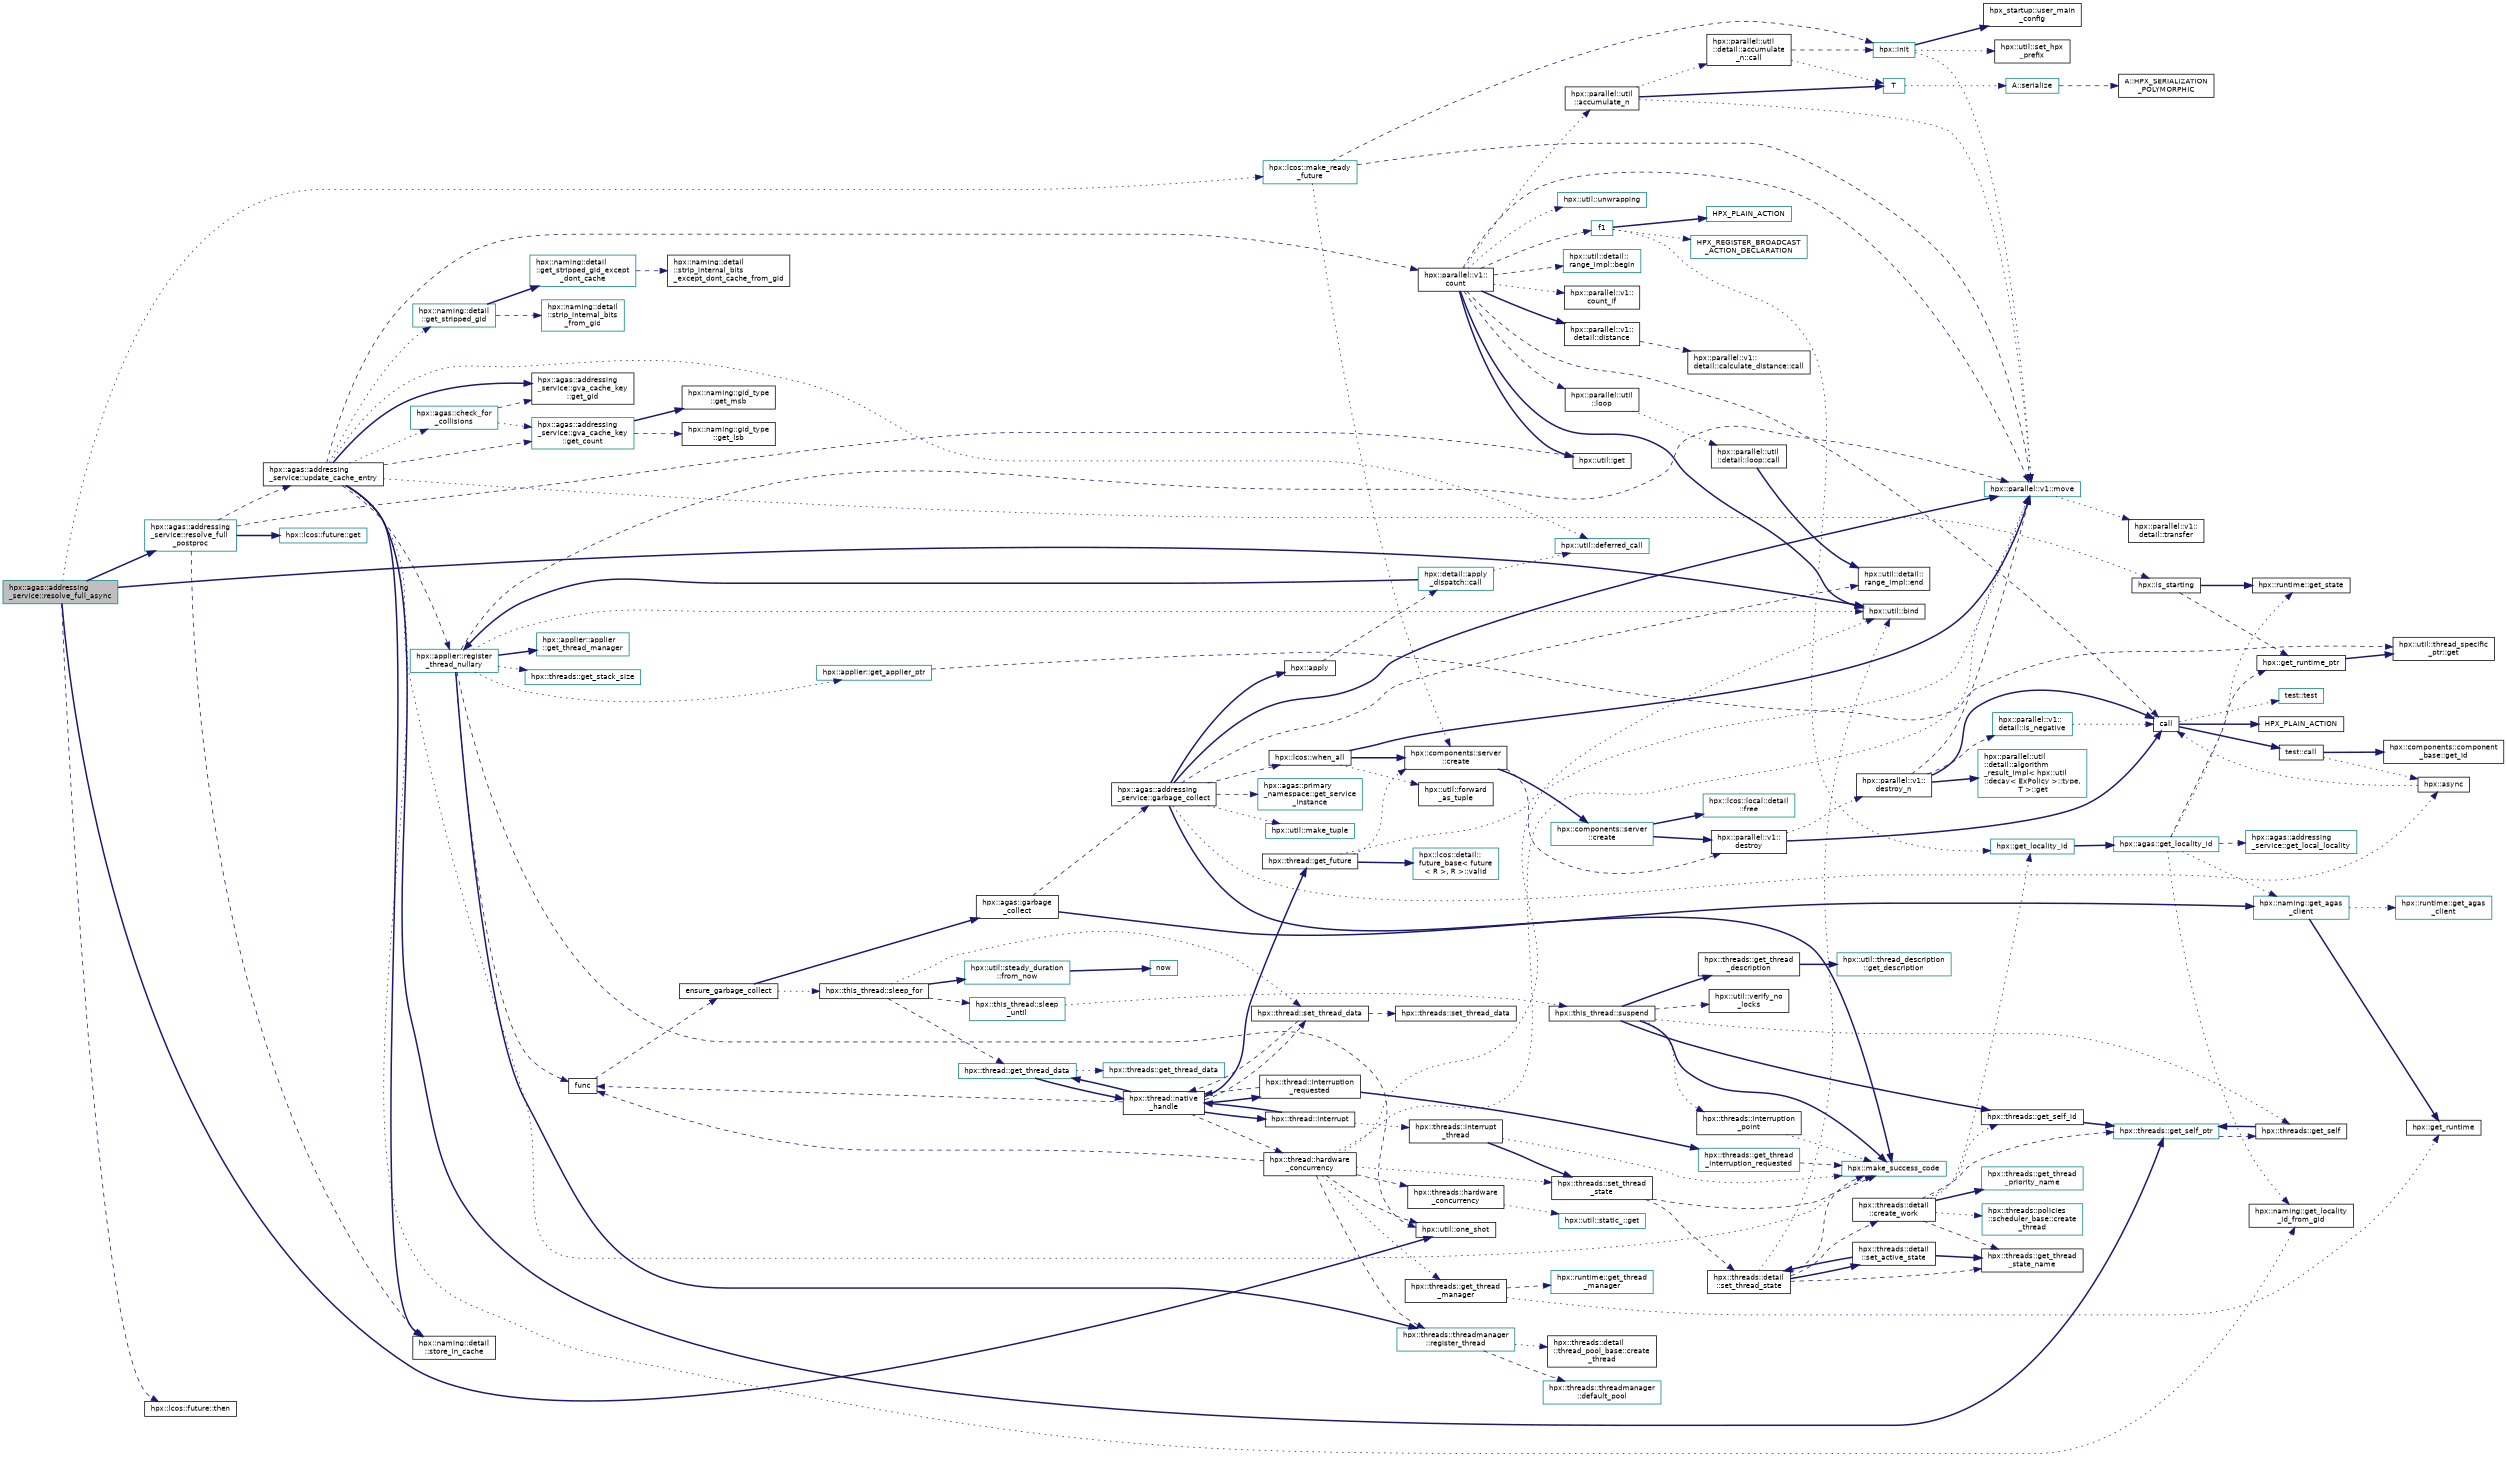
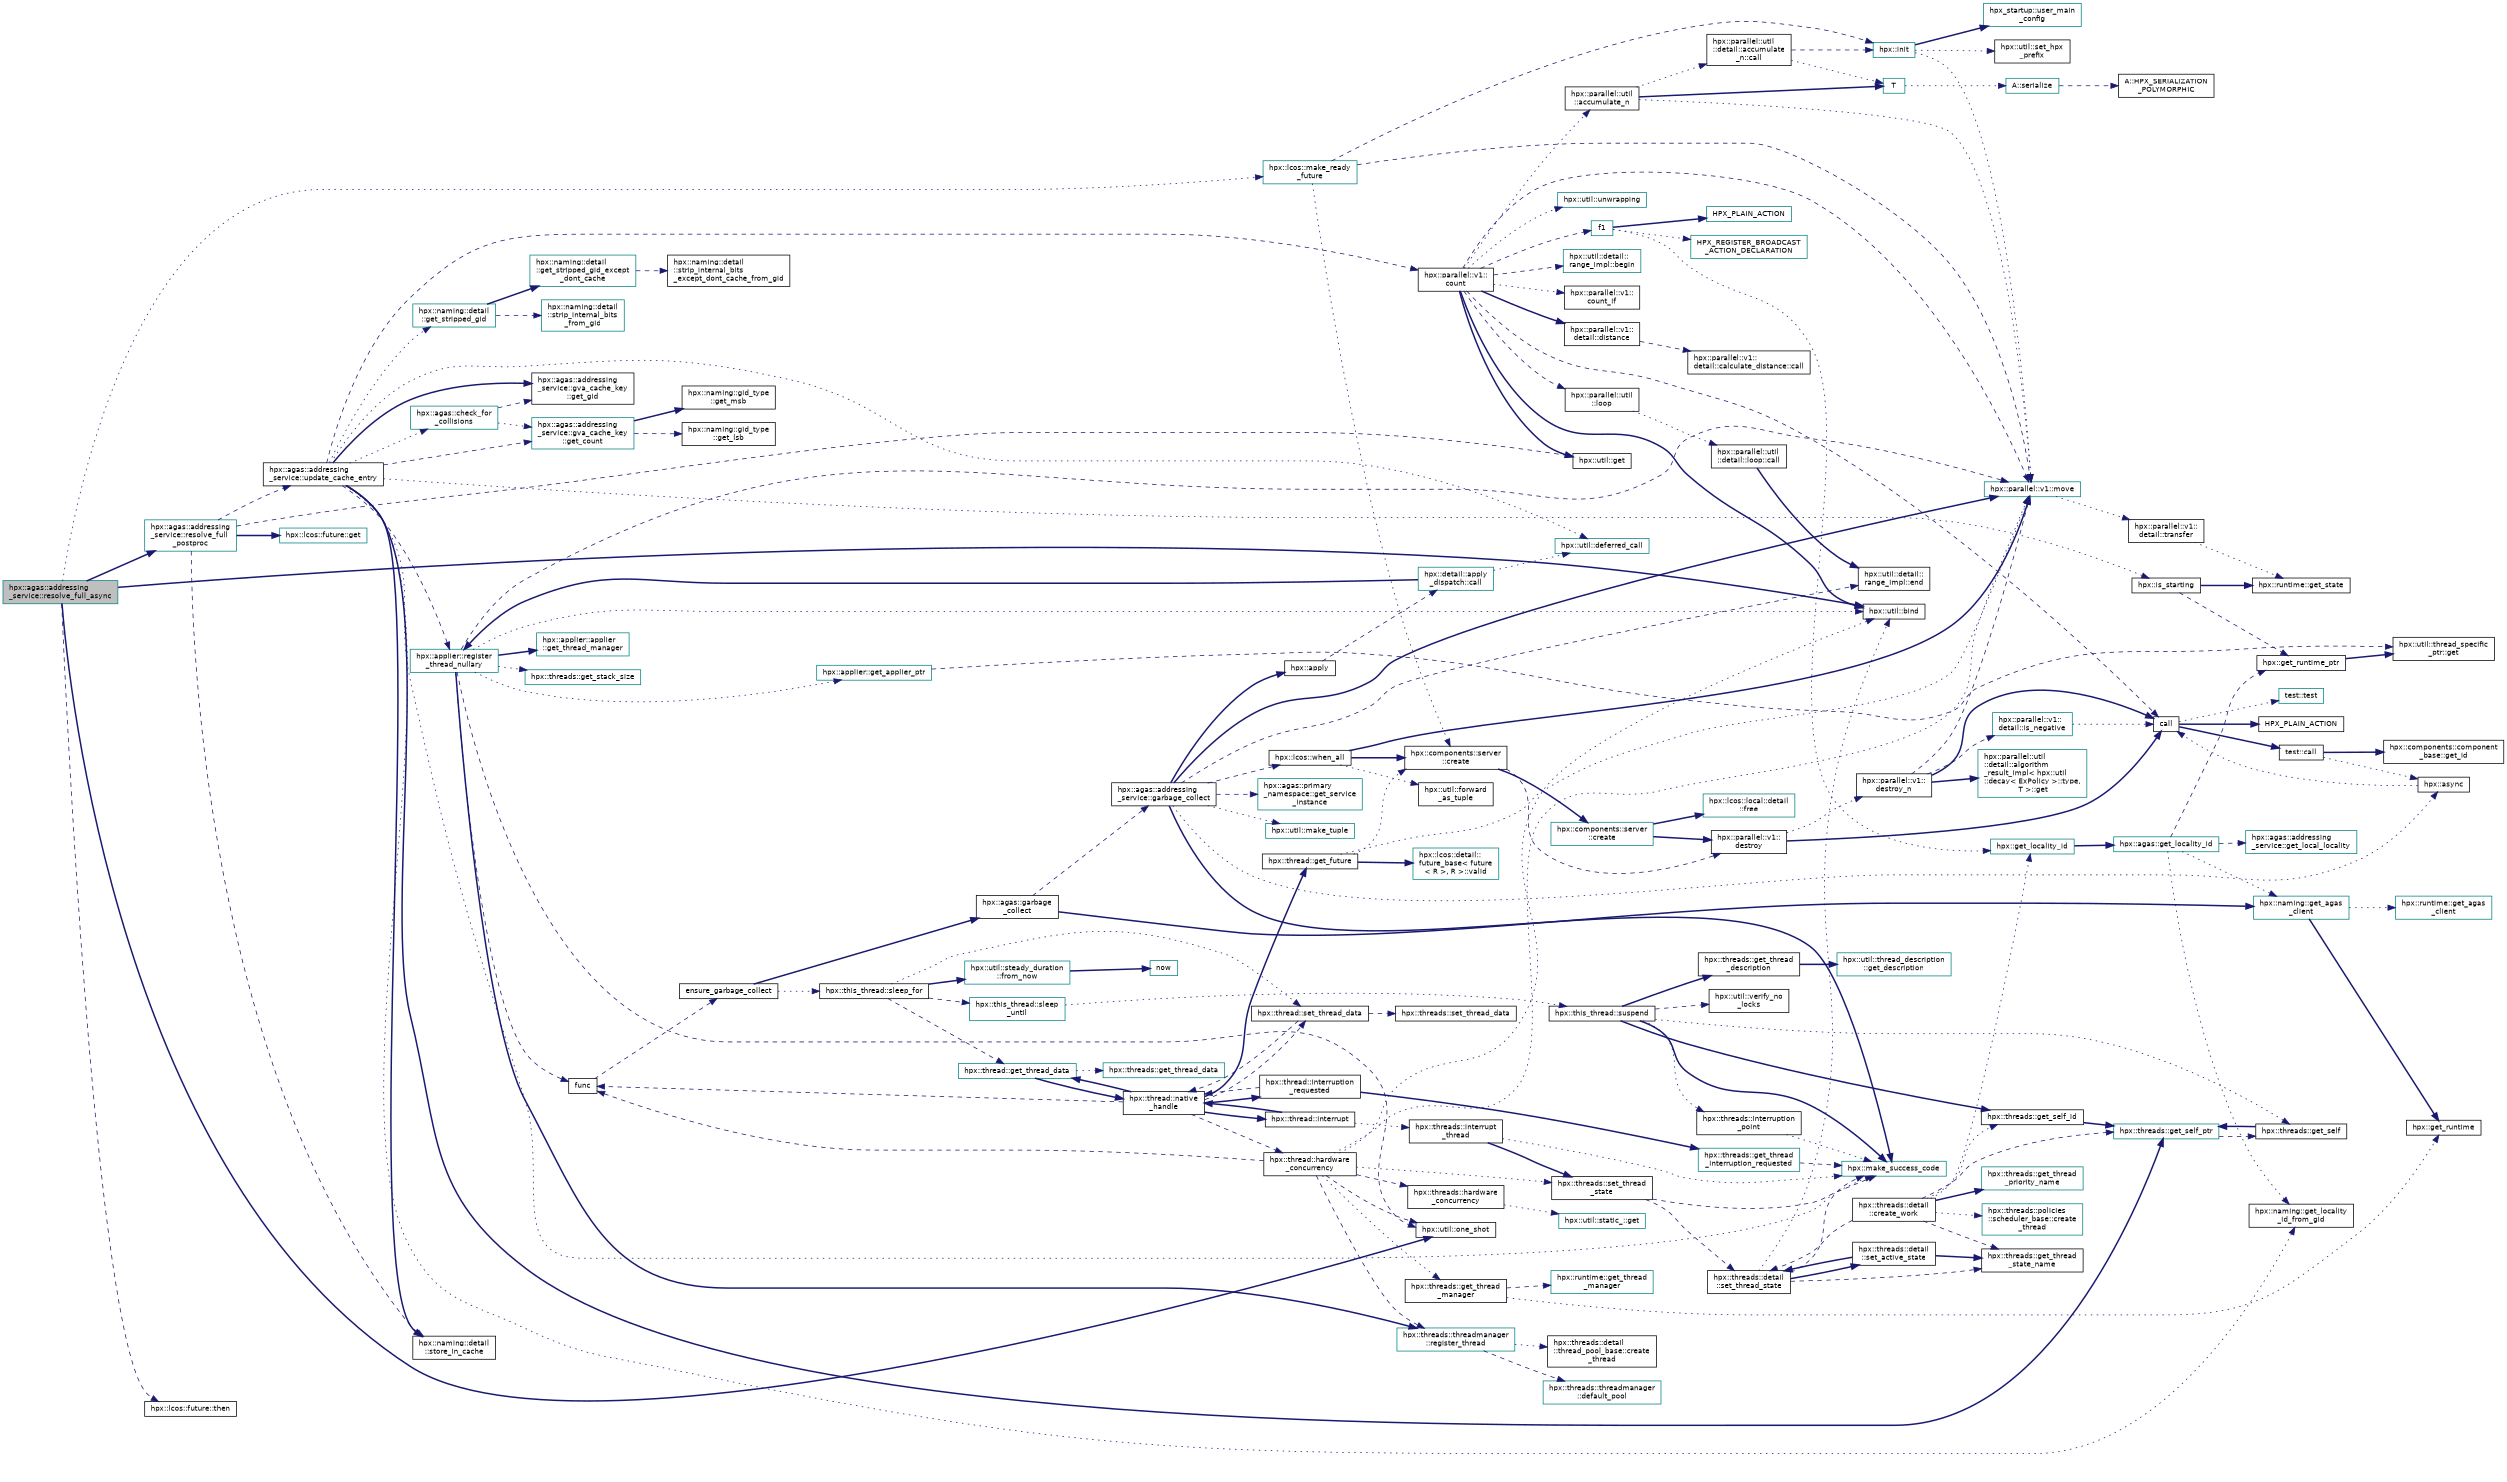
node "hpx_startup::user_main _config": color black -> teal
edge "hpx::agas::get_locality_id" -> "hpx::runtime::get_state": now "hpx::parallel::v1:: detail::transfer" -> "hpx::runtime::get_state"
edge "hpx::threads::detail ::set_thread_state" -> "hpx::threads::detail ::create_work": reversed
